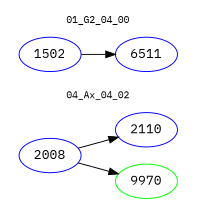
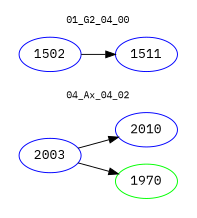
node "6511": label "6511" -> "1511"
node "2110": label "2110" -> "2010"
node "2008": label "2008" -> "2003"
node "9970": label "9970" -> "1970"
